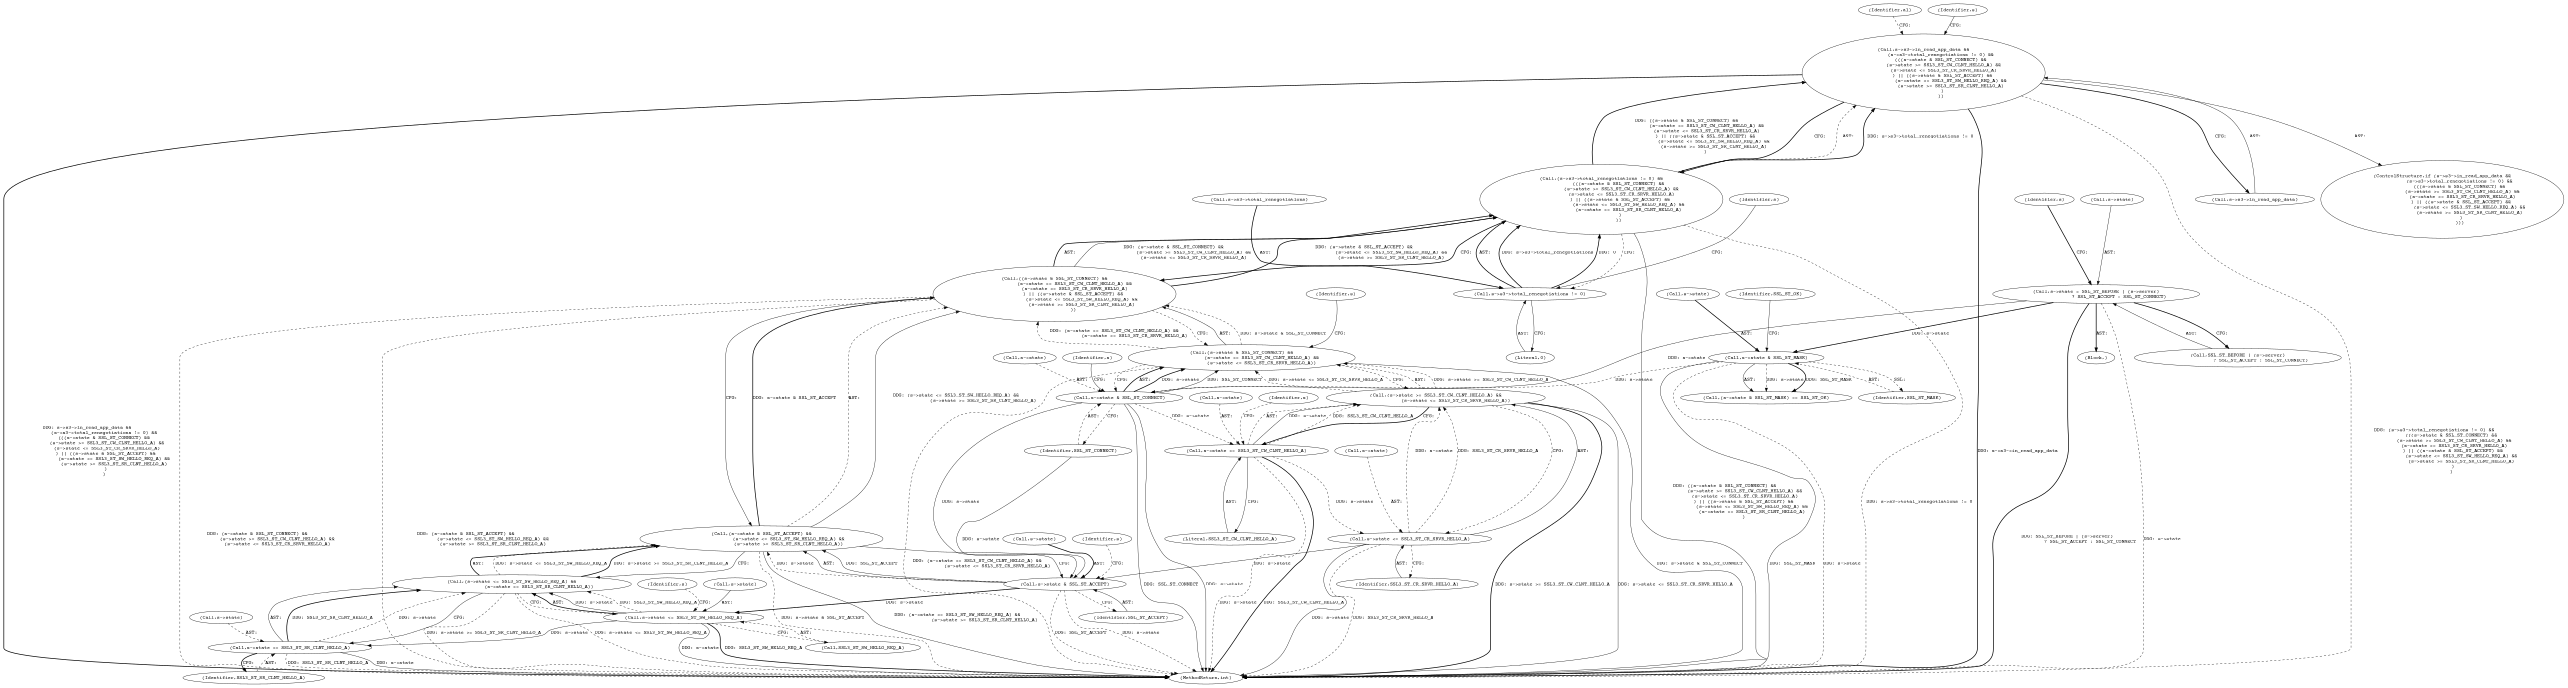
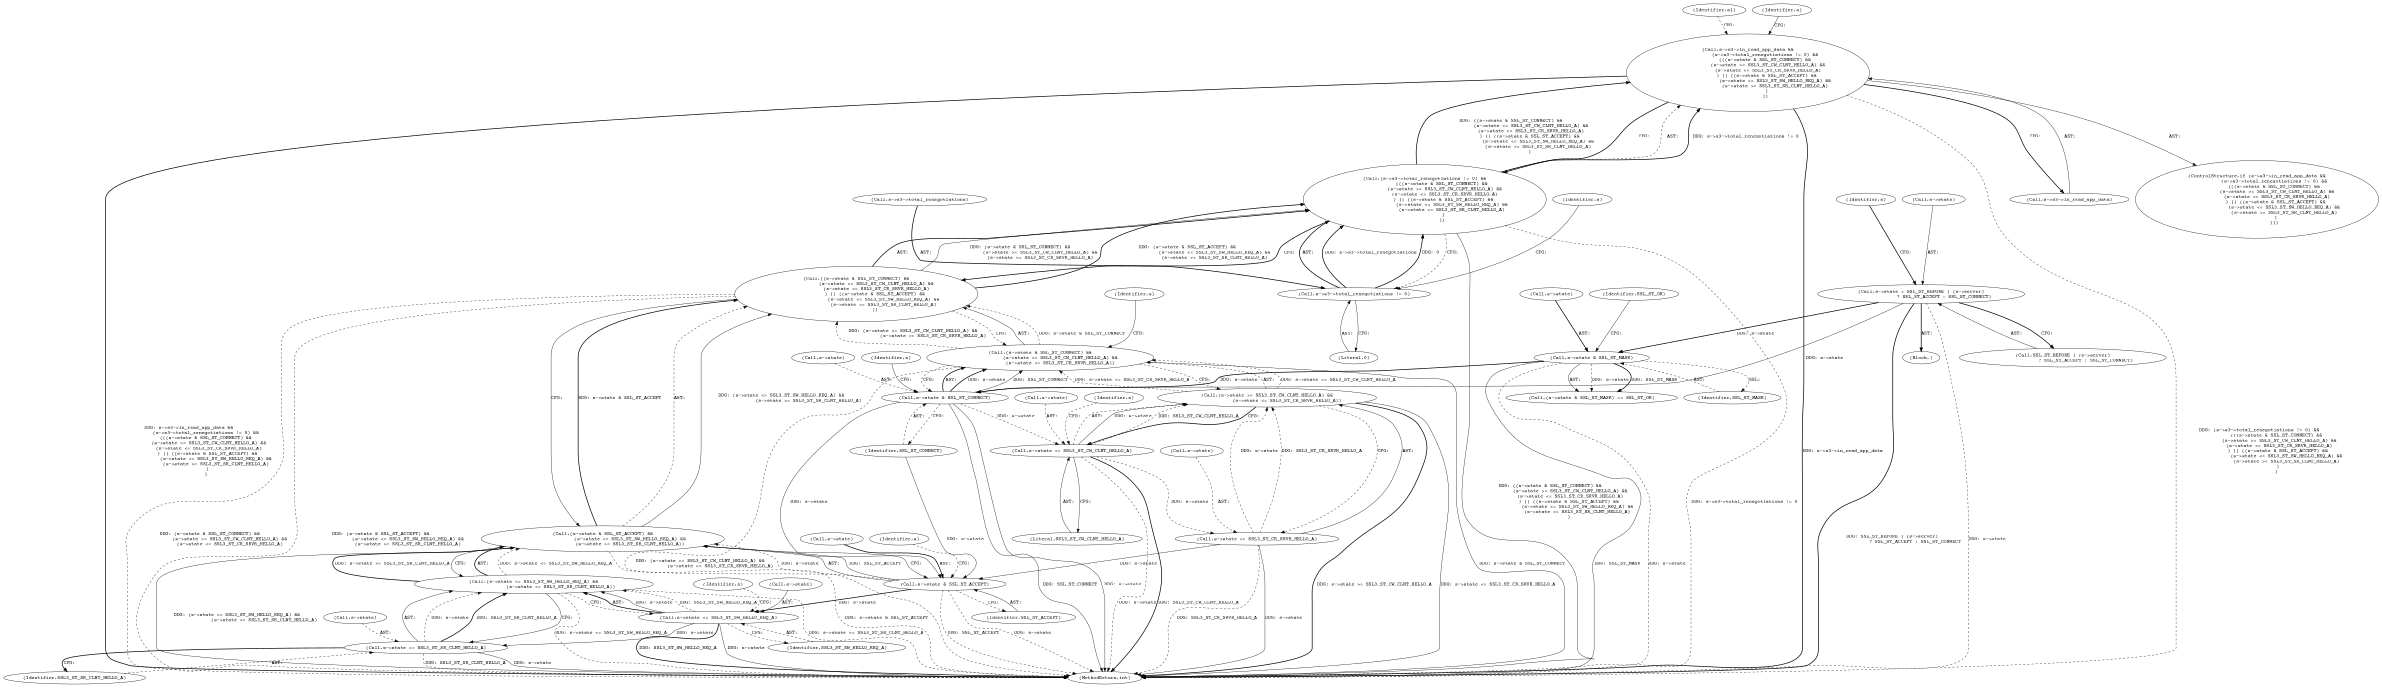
edge "(Call,s->state & SSL_ST_MASK)" -> "(Call,s->state & SSL_ST_CONNECT)": style dashed -> bold
node "(Identifier,SSL3_ST_CR_SRVR_HELLO_A)": removed
node "(Call,SSL3_ST_SW_HELLO_REQ_A)": label "(Call,SSL3_ST_SW_HELLO_REQ_A)" -> "(Identifier,SSL3_ST_SW_HELLO_REQ_A)"
